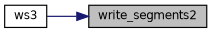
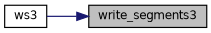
node "write_segments2": label "write_segments2" -> "write_segments3"
